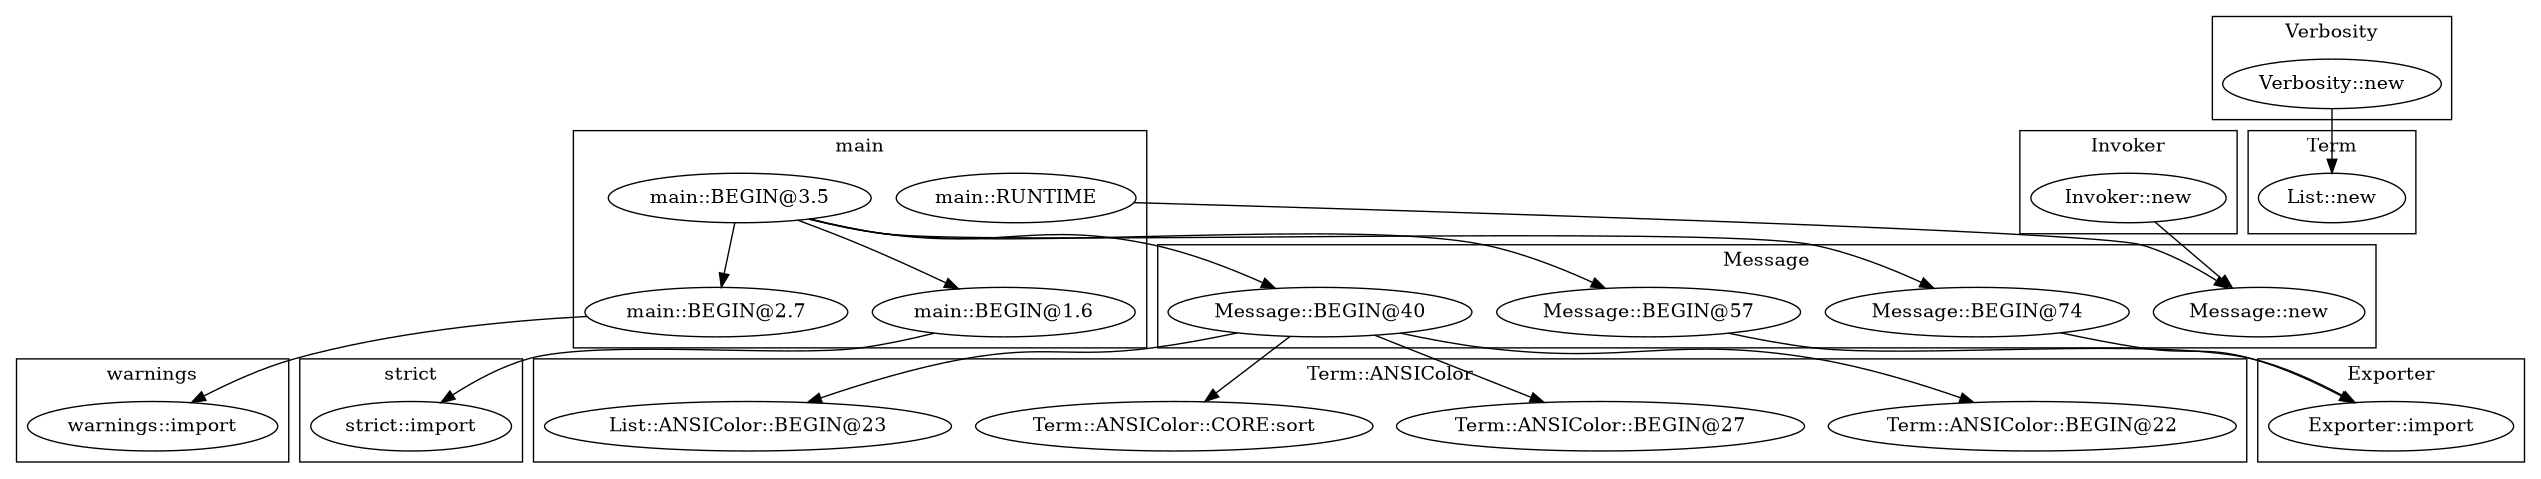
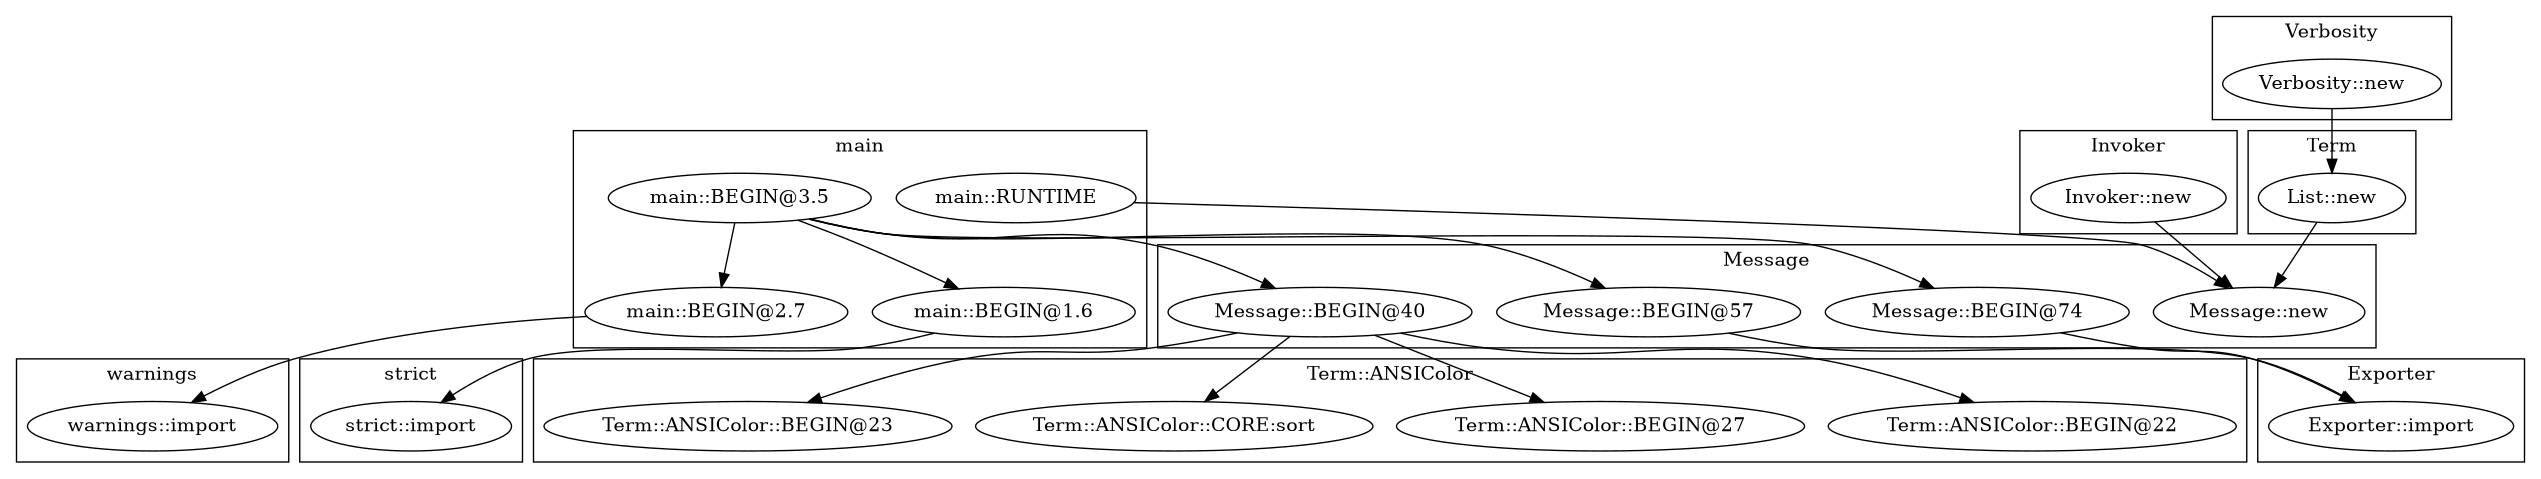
edge "List::new" -> "Message::new": added
node "List::ANSIColor::BEGIN@23": label "List::ANSIColor::BEGIN@23" -> "Term::ANSIColor::BEGIN@23"
